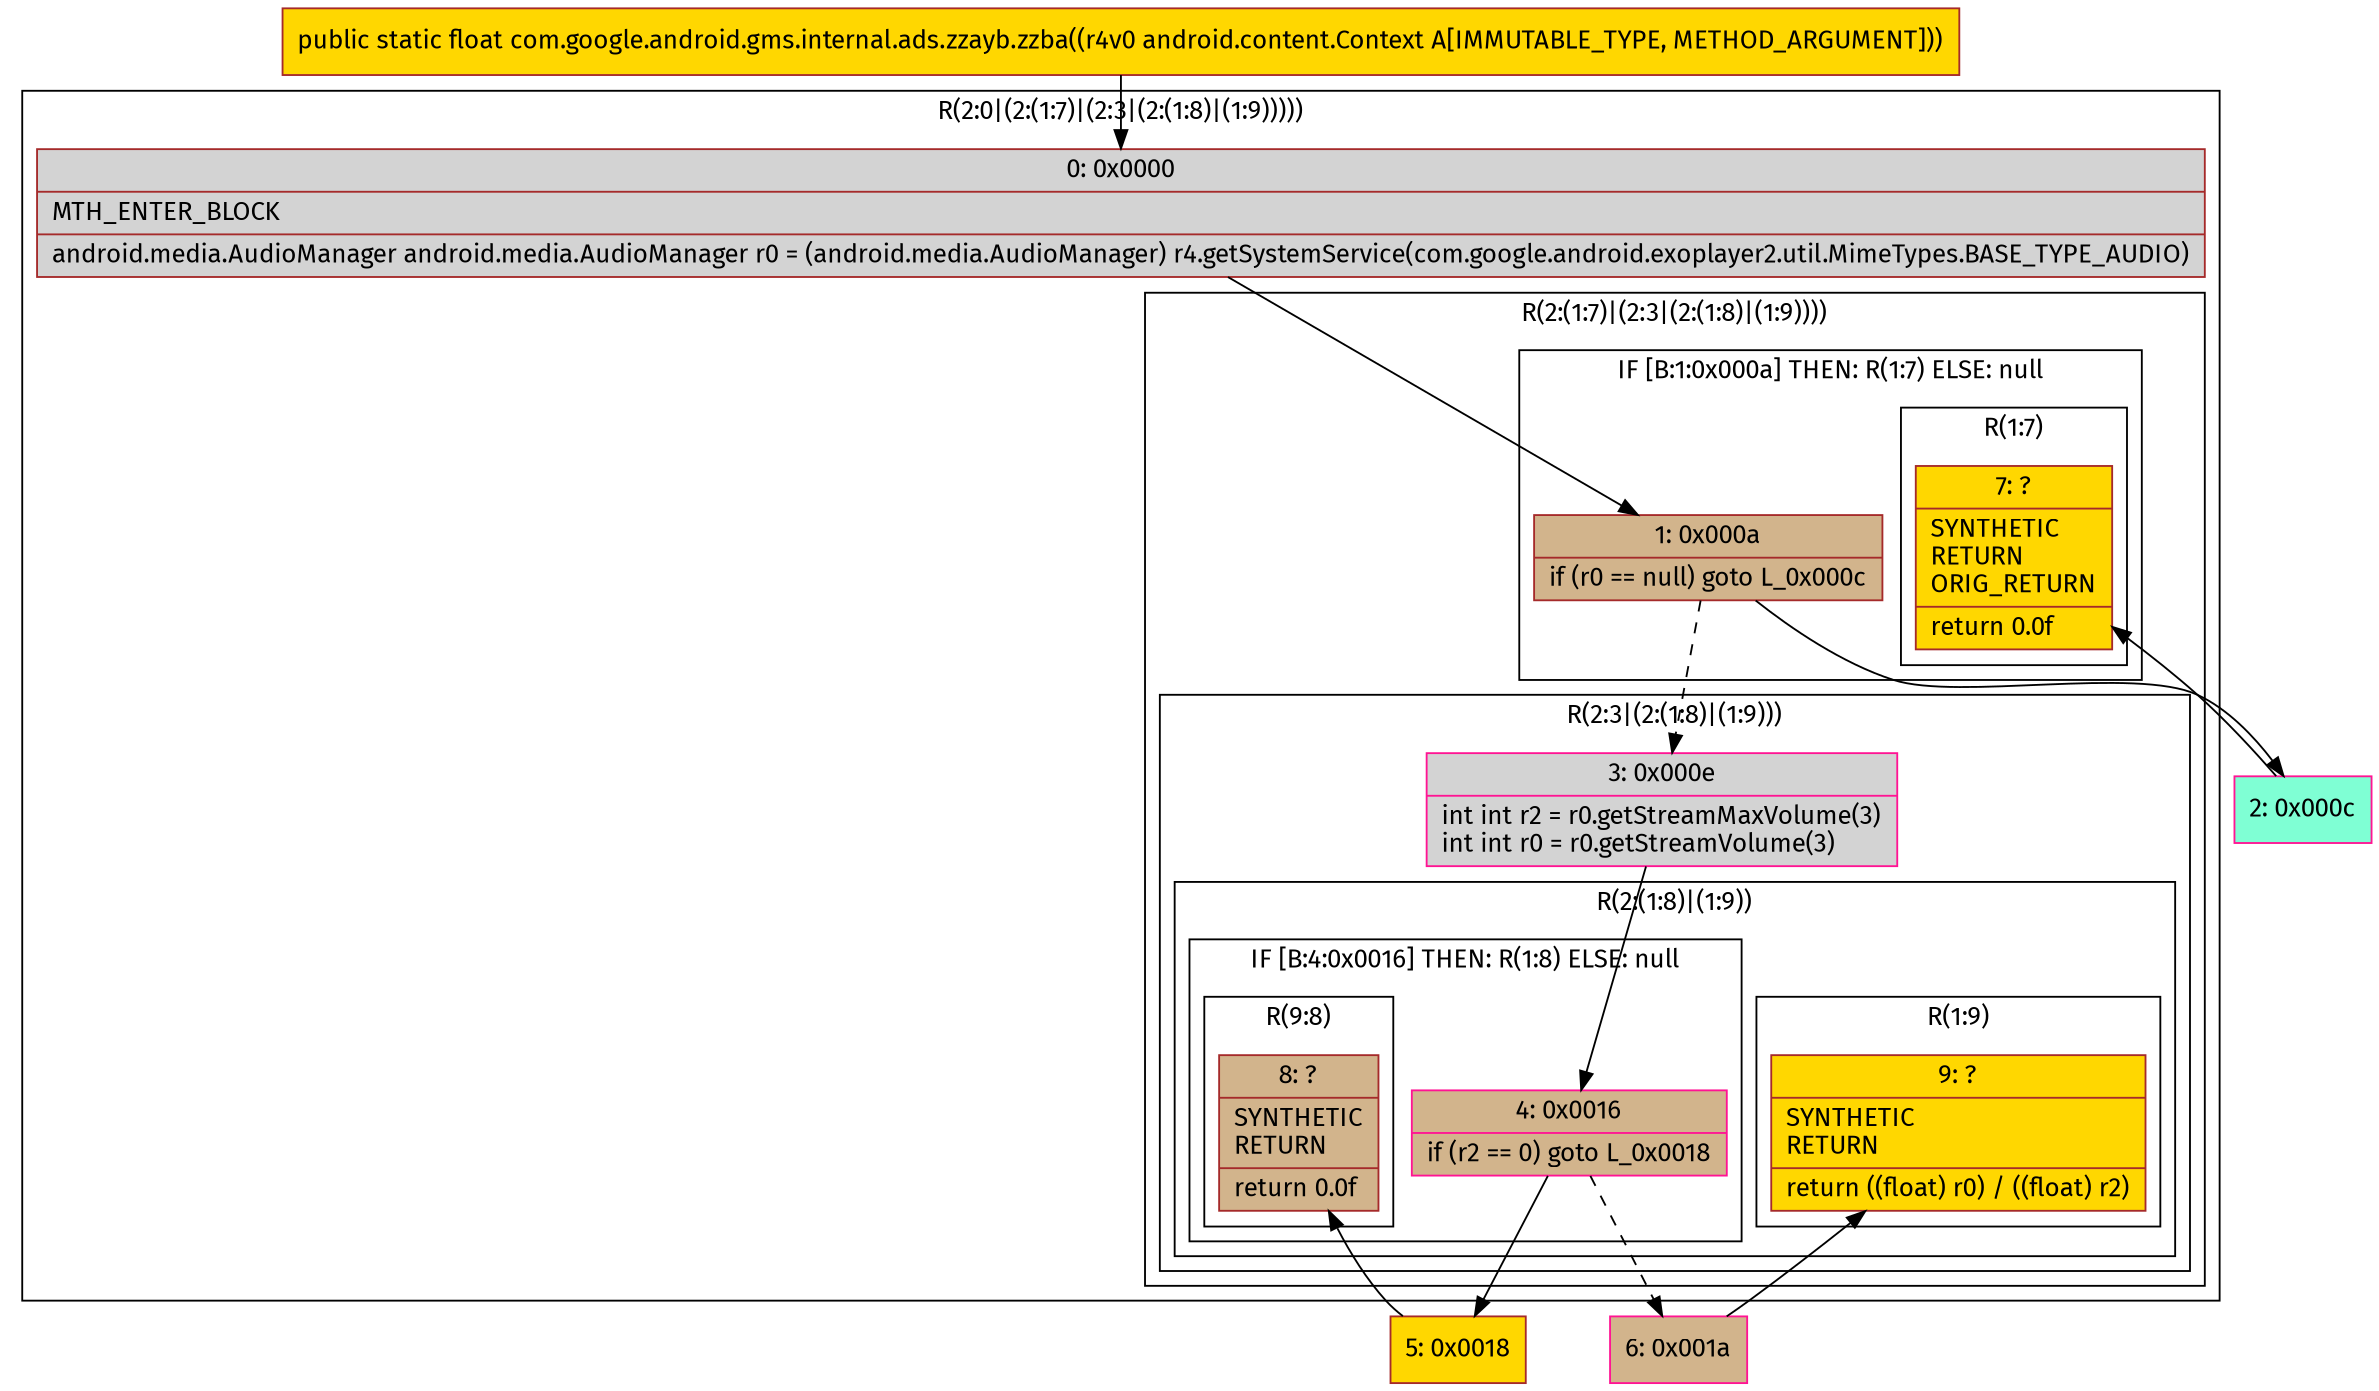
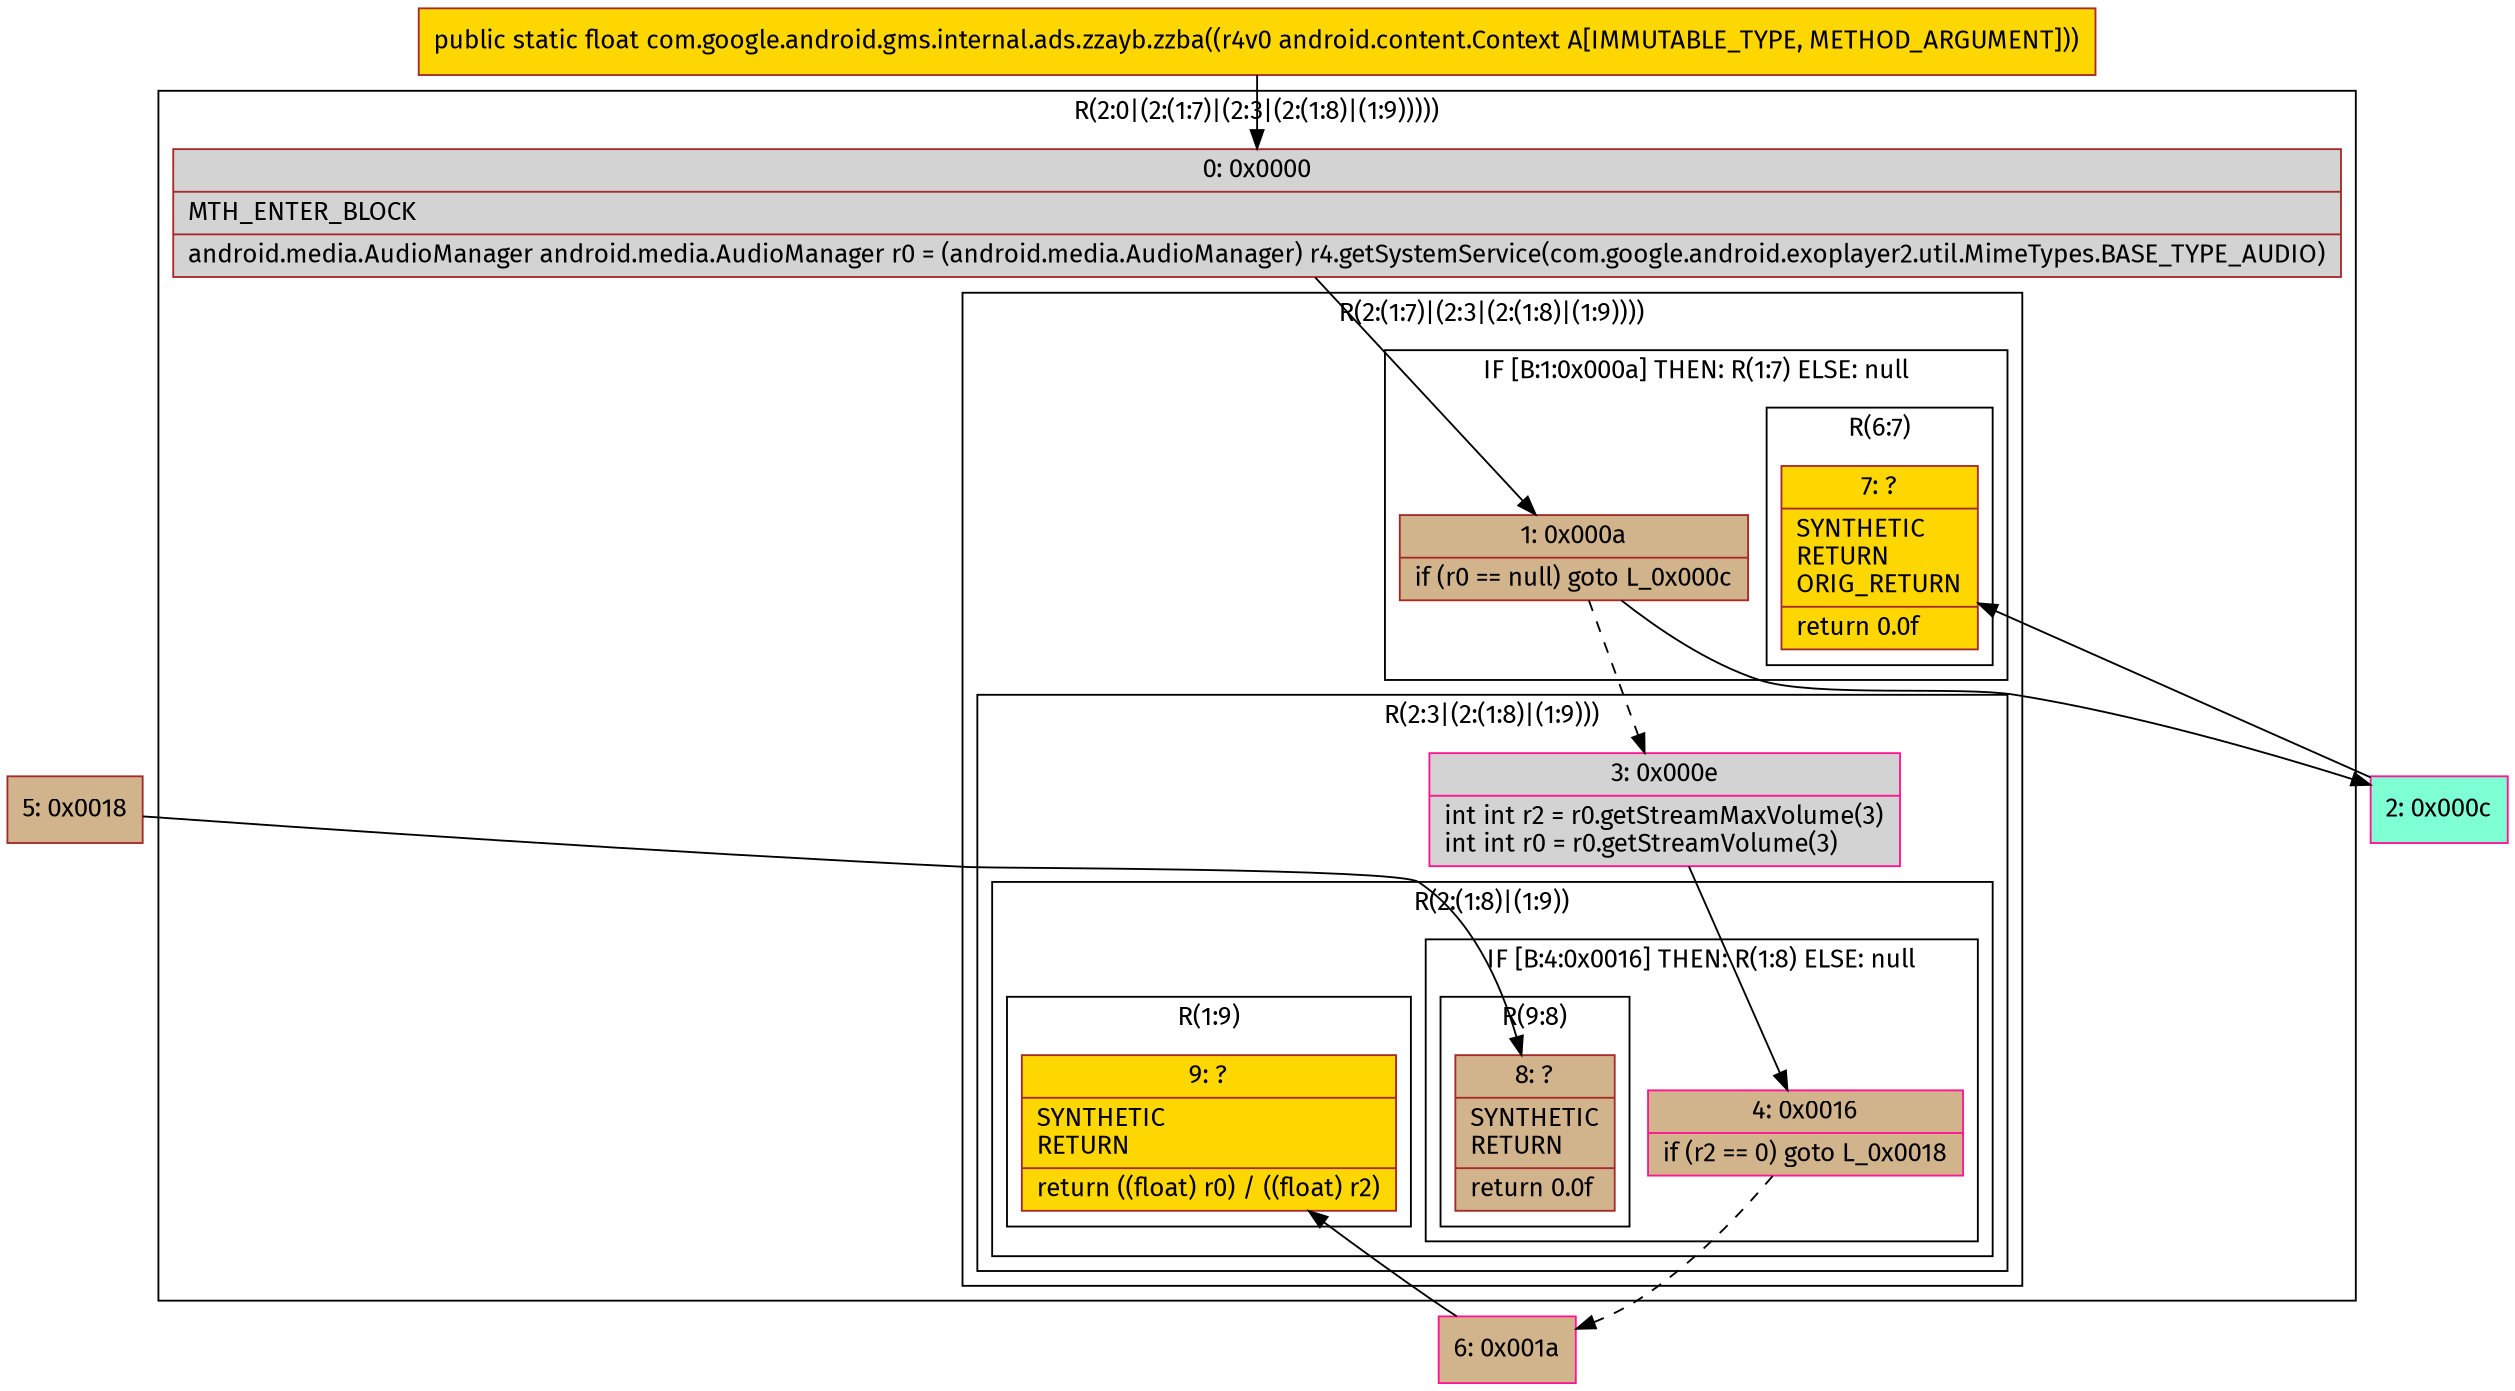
cluster "R(1:7)": label "R(1:7)" -> "R(6:7)"
edge "4: 0x0016" -> "5: 0x0018": removed
node "5: 0x0018": fillcolor gold -> tan
